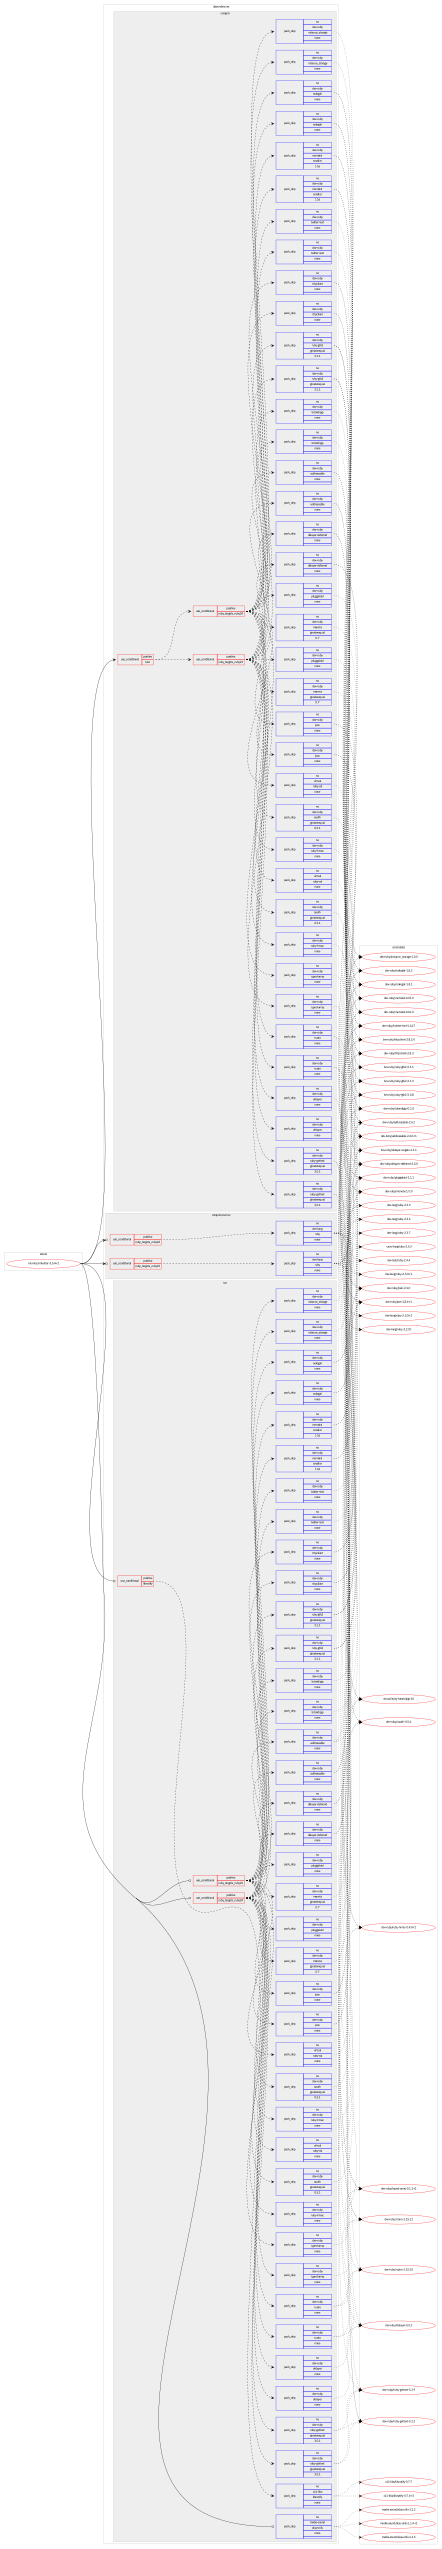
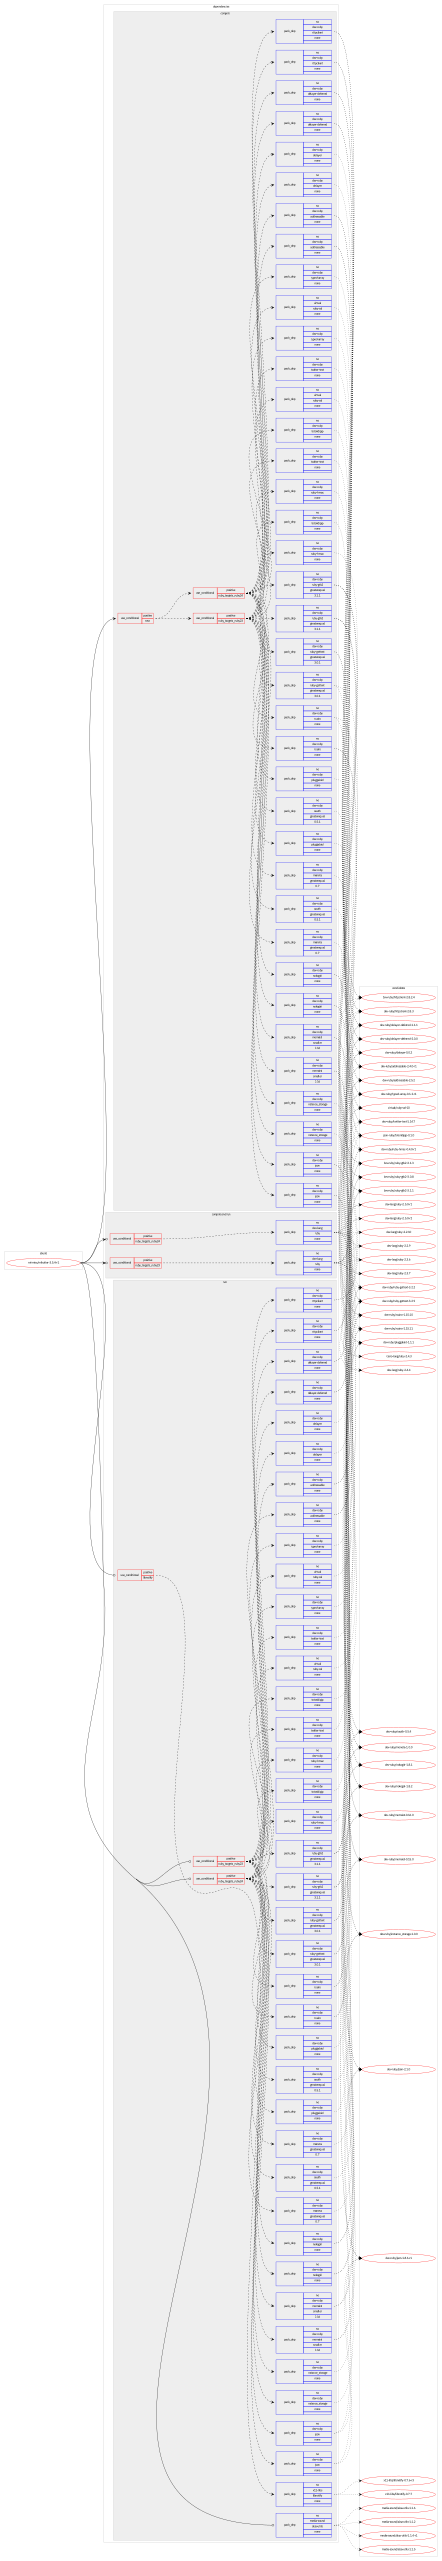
node "dev-ruby/totoridipjp-0.1.0": label "dev-ruby/totoridipjp-0.1.0" -> "json-ruby/totoridipjp-0.1.0"
node "dev-ruby/delayer-targets-1.1.1": label "dev-ruby/delayer-targets-1.1.1" -> "dev-ruby/delayer-deferred-1.1.1"
node "dev-test/ruby-2.4.4": label "dev-test/ruby-2.4.4" -> "dev-lang/ruby-2.4.4"
node "virtual/ruby-totoridipjp-10": label "virtual/ruby-totoridipjp-10" -> "virtual/ruby-ssl-10"
node "media-sound/alsa-utils-1.1.6": added
